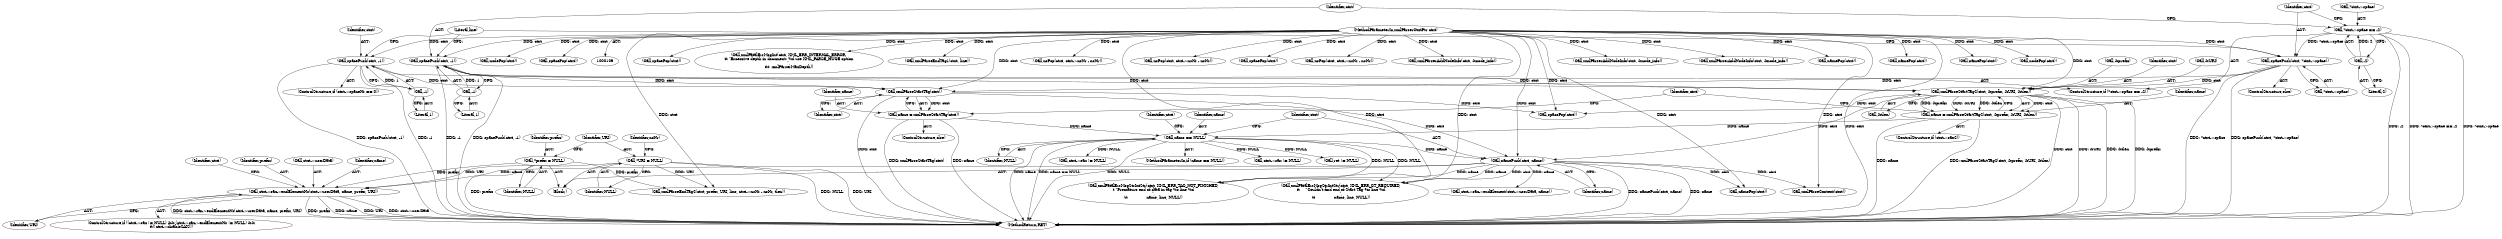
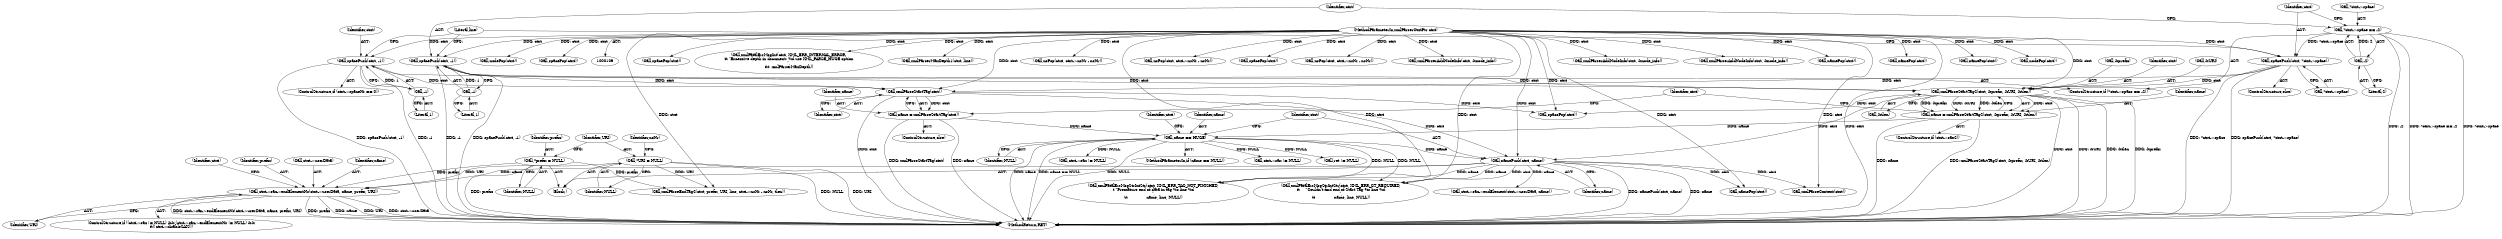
edge "(Call,*ctxt->space == -2)" -> "(Call,-2)": label "CFG: " -> "AST: "
node "(Call,xmlParseEndTag1(ctxt, line))": label "(Call,xmlParseEndTag1(ctxt, line))" -> "(Call,xmlParserMaxDepth1(ctxt, line))"
node "(Call,name == NULL)": label "(Call,name == NULL)" -> "(Call,name == HUGE)"
